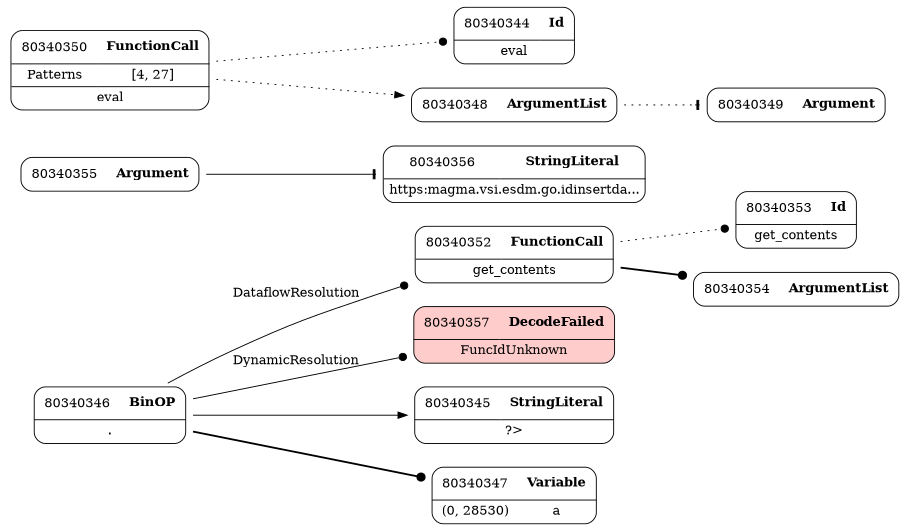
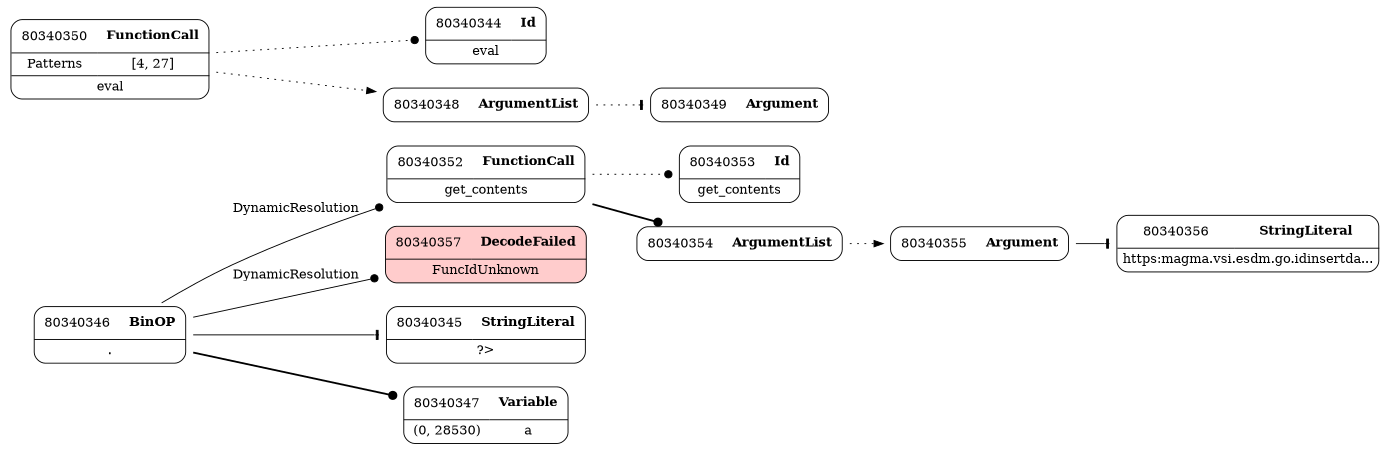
edge "80340354" -> "80340355": added
edge "80340346" -> "80340352": label "DataflowResolution" -> "DynamicResolution"
edge "80340346" -> "80340345": arrowhead normal -> tee
